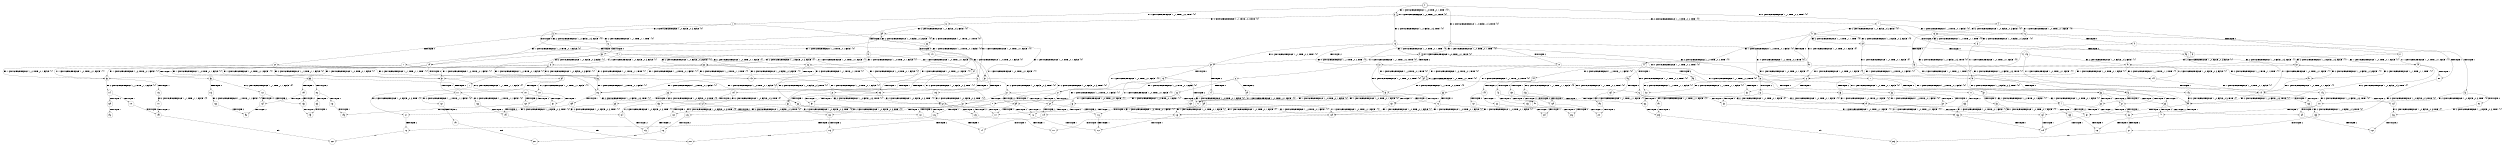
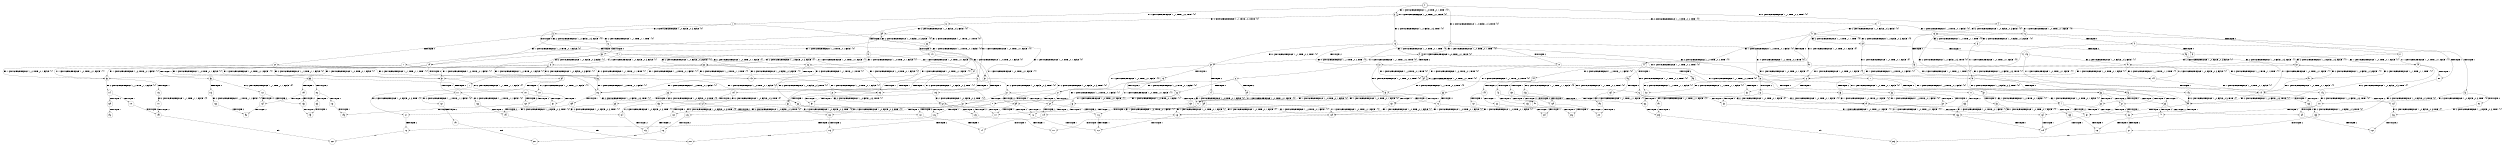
edge "14" -> "42": now "47" -> "42"
edge "73" -> "130": now "73" -> "28"
edge "105" -> "62": removed, label "EX !2 !ATOMIC_EXCH_BRANCH (1, +0, FALSE, +0, 3, TRUE) !{1}"
